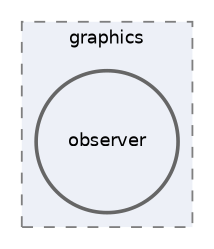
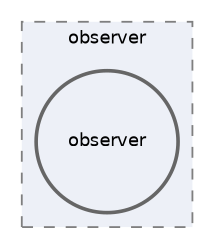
cluster "graphics": label "graphics" -> "observer"
